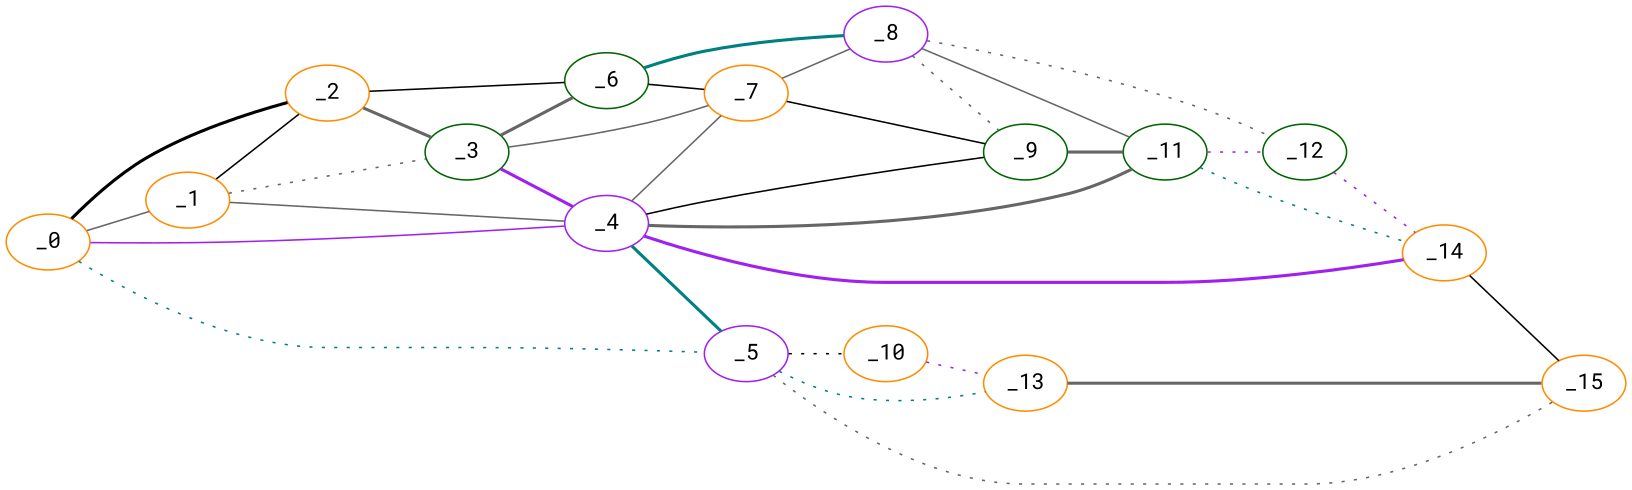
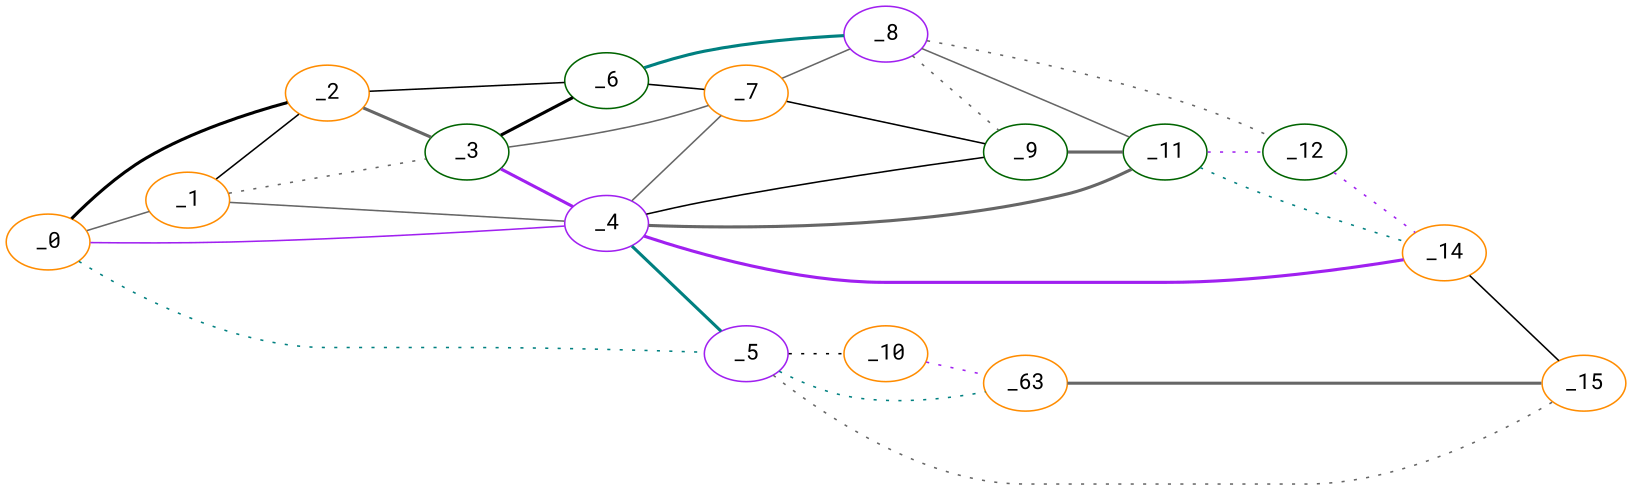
edge "_6" -- "_3": color gray40 -> black
node "_13": label "_13" -> "_63"
